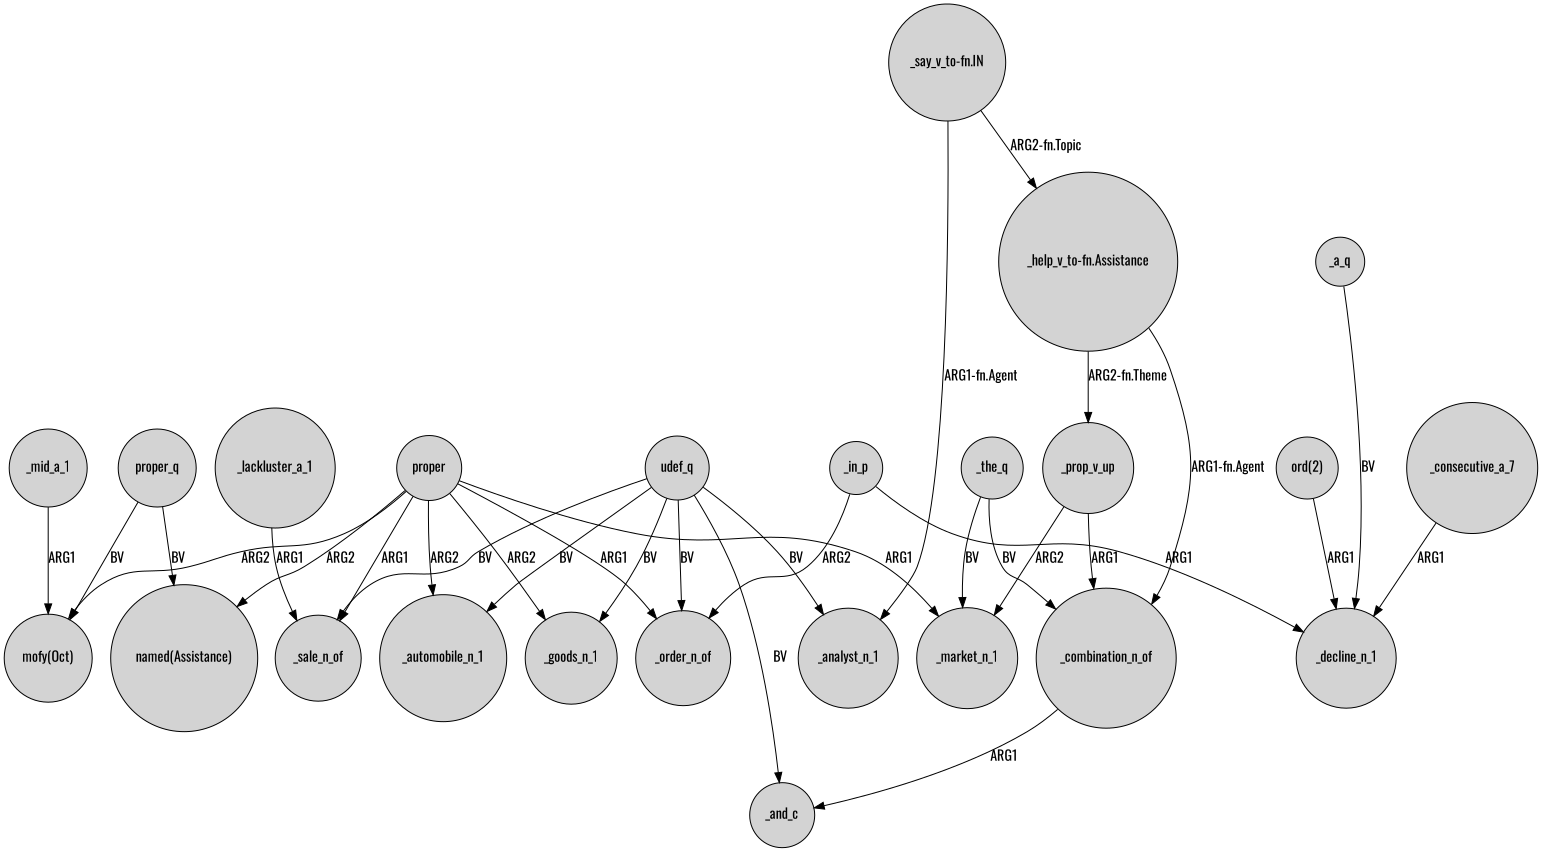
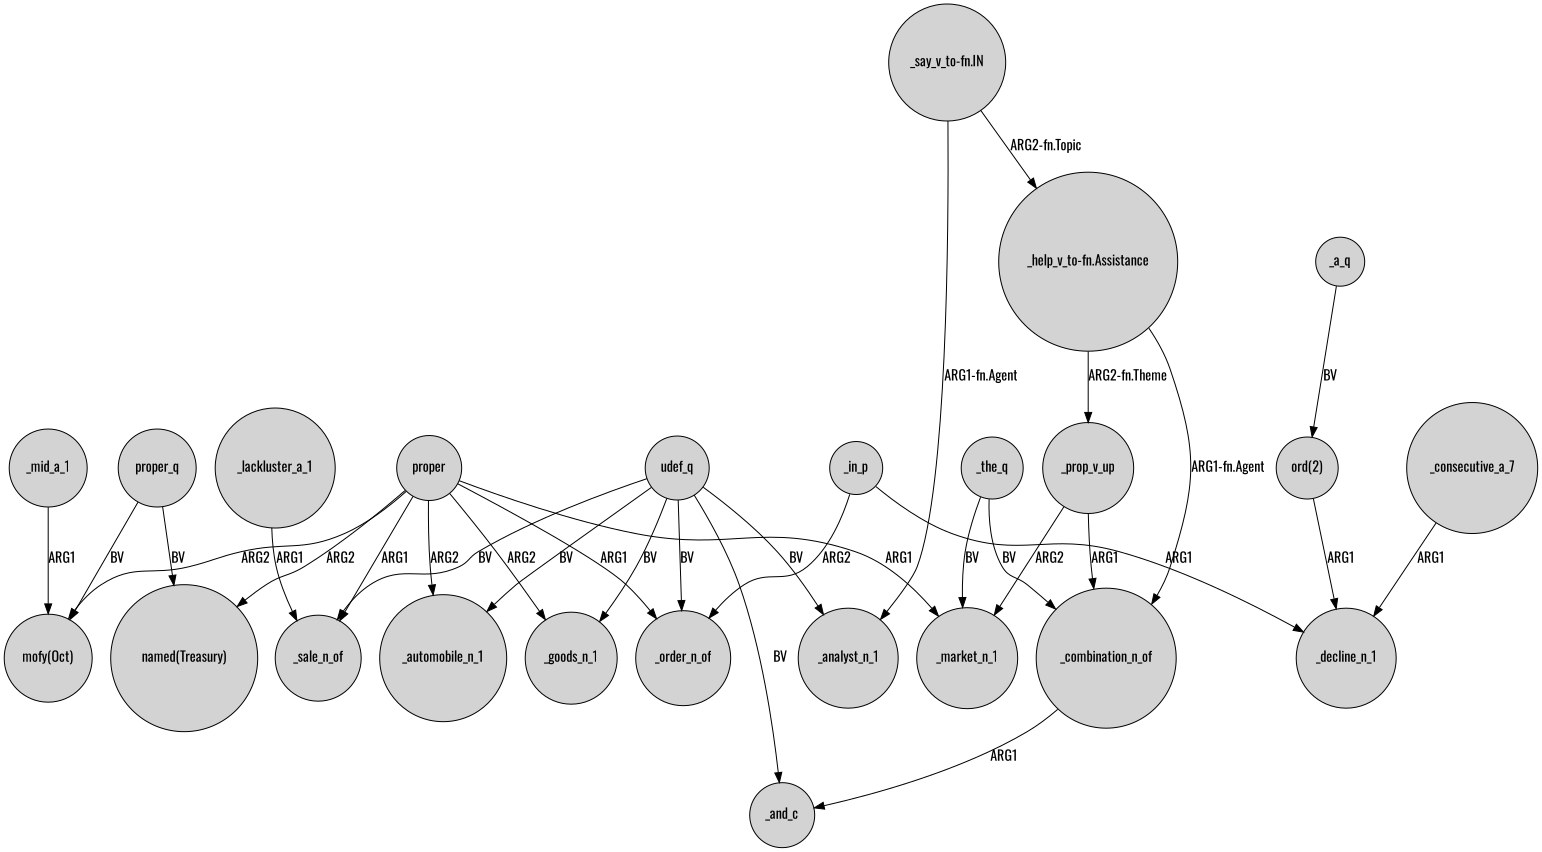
edge "_a_q" -> "_decline_n_1": now "_a_q" -> "ord(2)"
node "named(Assistance)": label "named(Assistance)" -> "named(Treasury)"
